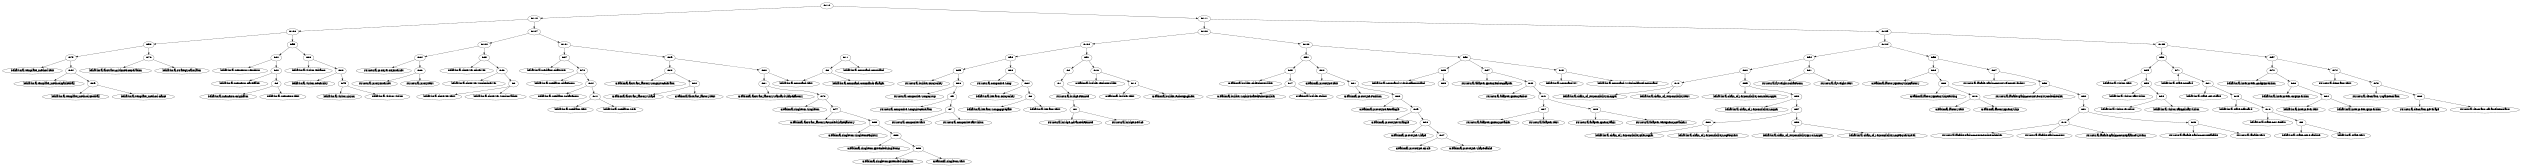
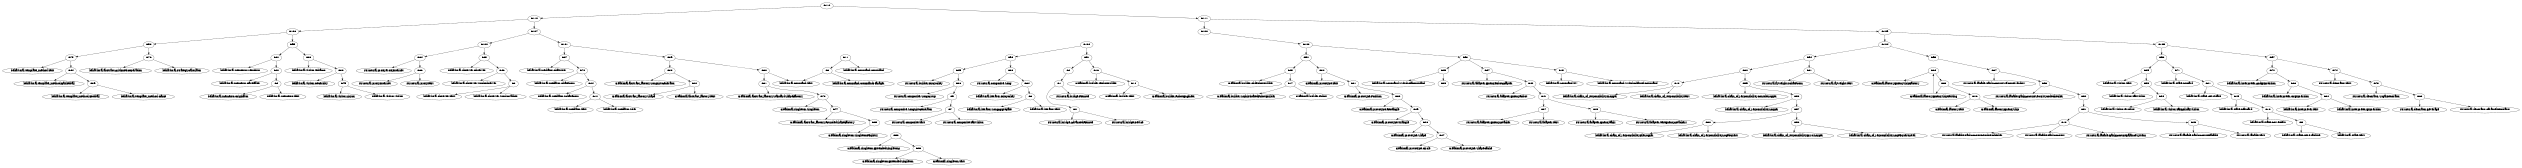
edge "C108" -> "C102": removed
edge "C95" -> "C64": now "creational.factory.EnemyShipTesting" -> "C64"
edge "behavioral.state.NoCard" -> "C71": reversed
edge "structural.bridge.Remote" -> "C0": now "C1" -> "C0"
edge "C65" -> "C50": removed
